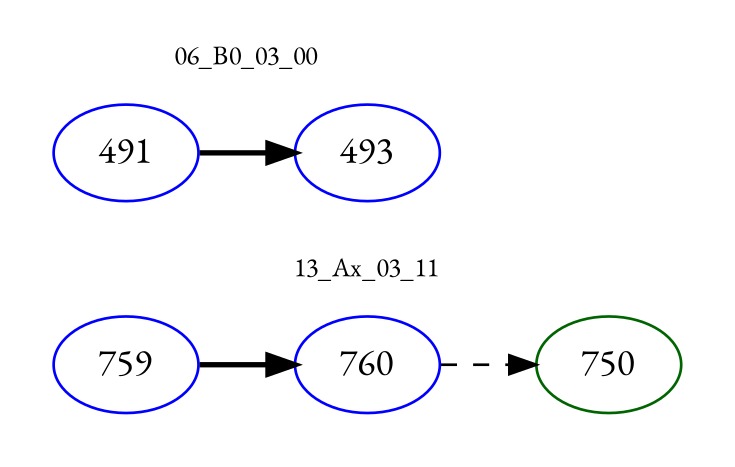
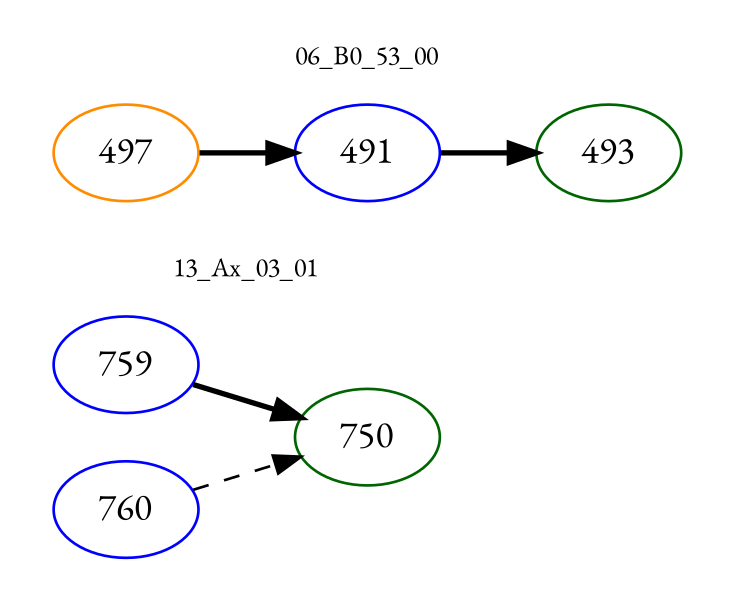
cluster "06_B0_03_00": label "06_B0_03_00" -> "06_B0_53_00"
node "497": added
node "493": color blue -> darkgreen
cluster "13_Ax_03_11": label "13_Ax_03_11" -> "13_Ax_03_01"
edge "759" -> "760": now "759" -> "750"
